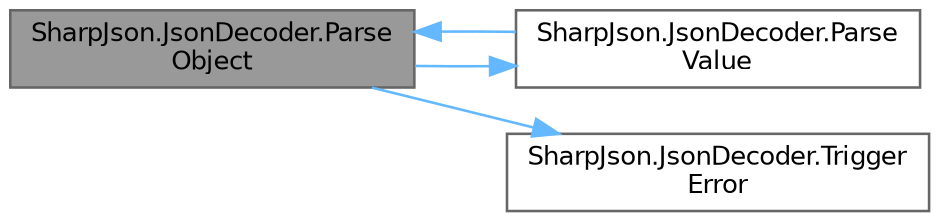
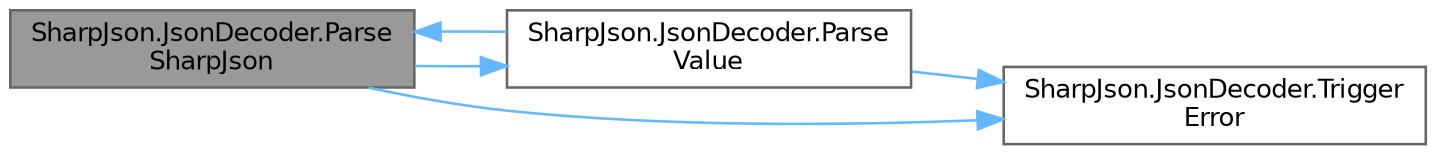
node "SharpJson.JsonDecoder.Parse Object": label "SharpJson.JsonDecoder.Parse Object" -> "SharpJson.JsonDecoder.Parse SharpJson"
edge "SharpJson.JsonDecoder.Parse Value" -> "SharpJson.JsonDecoder.Trigger Error": added
